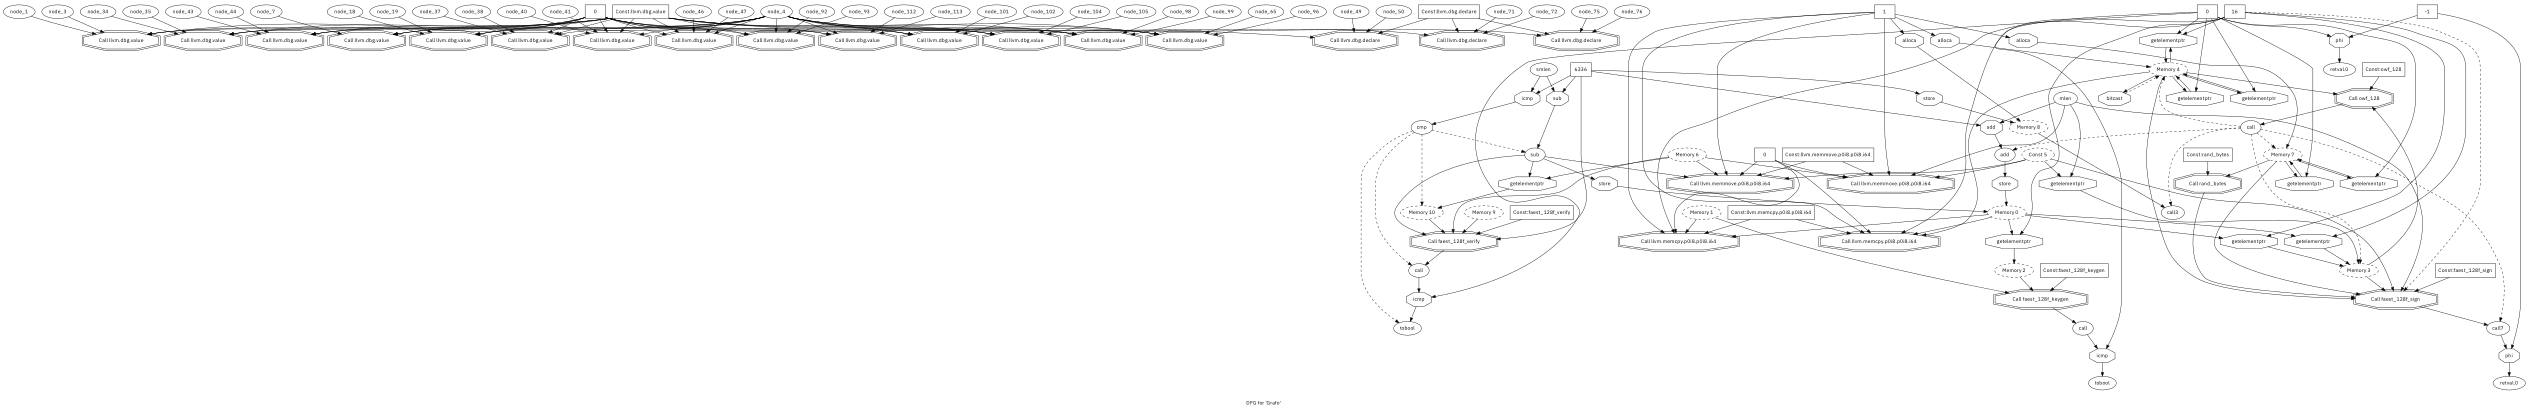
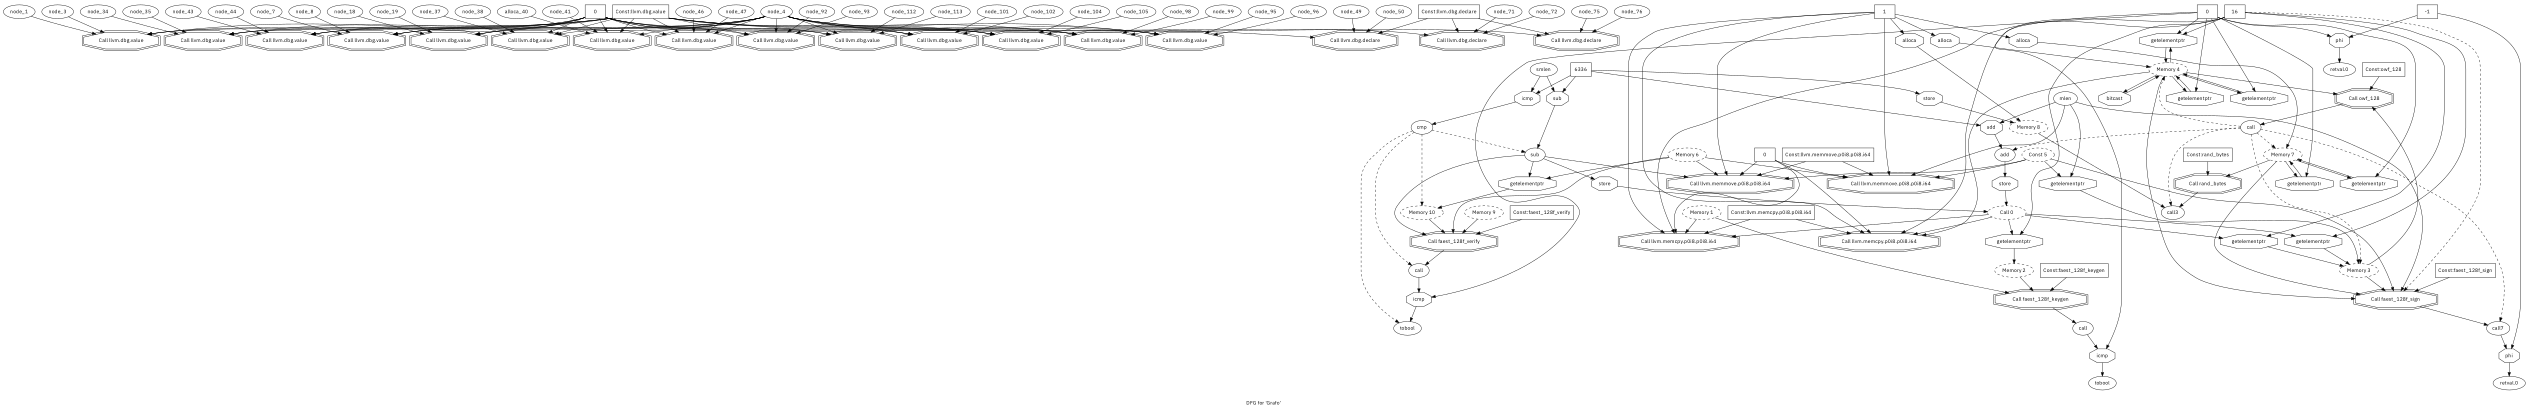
node "node_8": added
node "node_40": label "node_40" -> "alloca_40"
node "node_65": label "node_65" -> "node_95"
edge "bitcast" -> "Memory 4": style dashed -> solid
edge "6336" -> "Call faest_128f_verify": removed
node "Memory 0": label "Memory 0" -> "Call 0"
edge "Call rand_bytes" -> "Call faest_128f_sign": now "Call rand_bytes" -> "call3"
